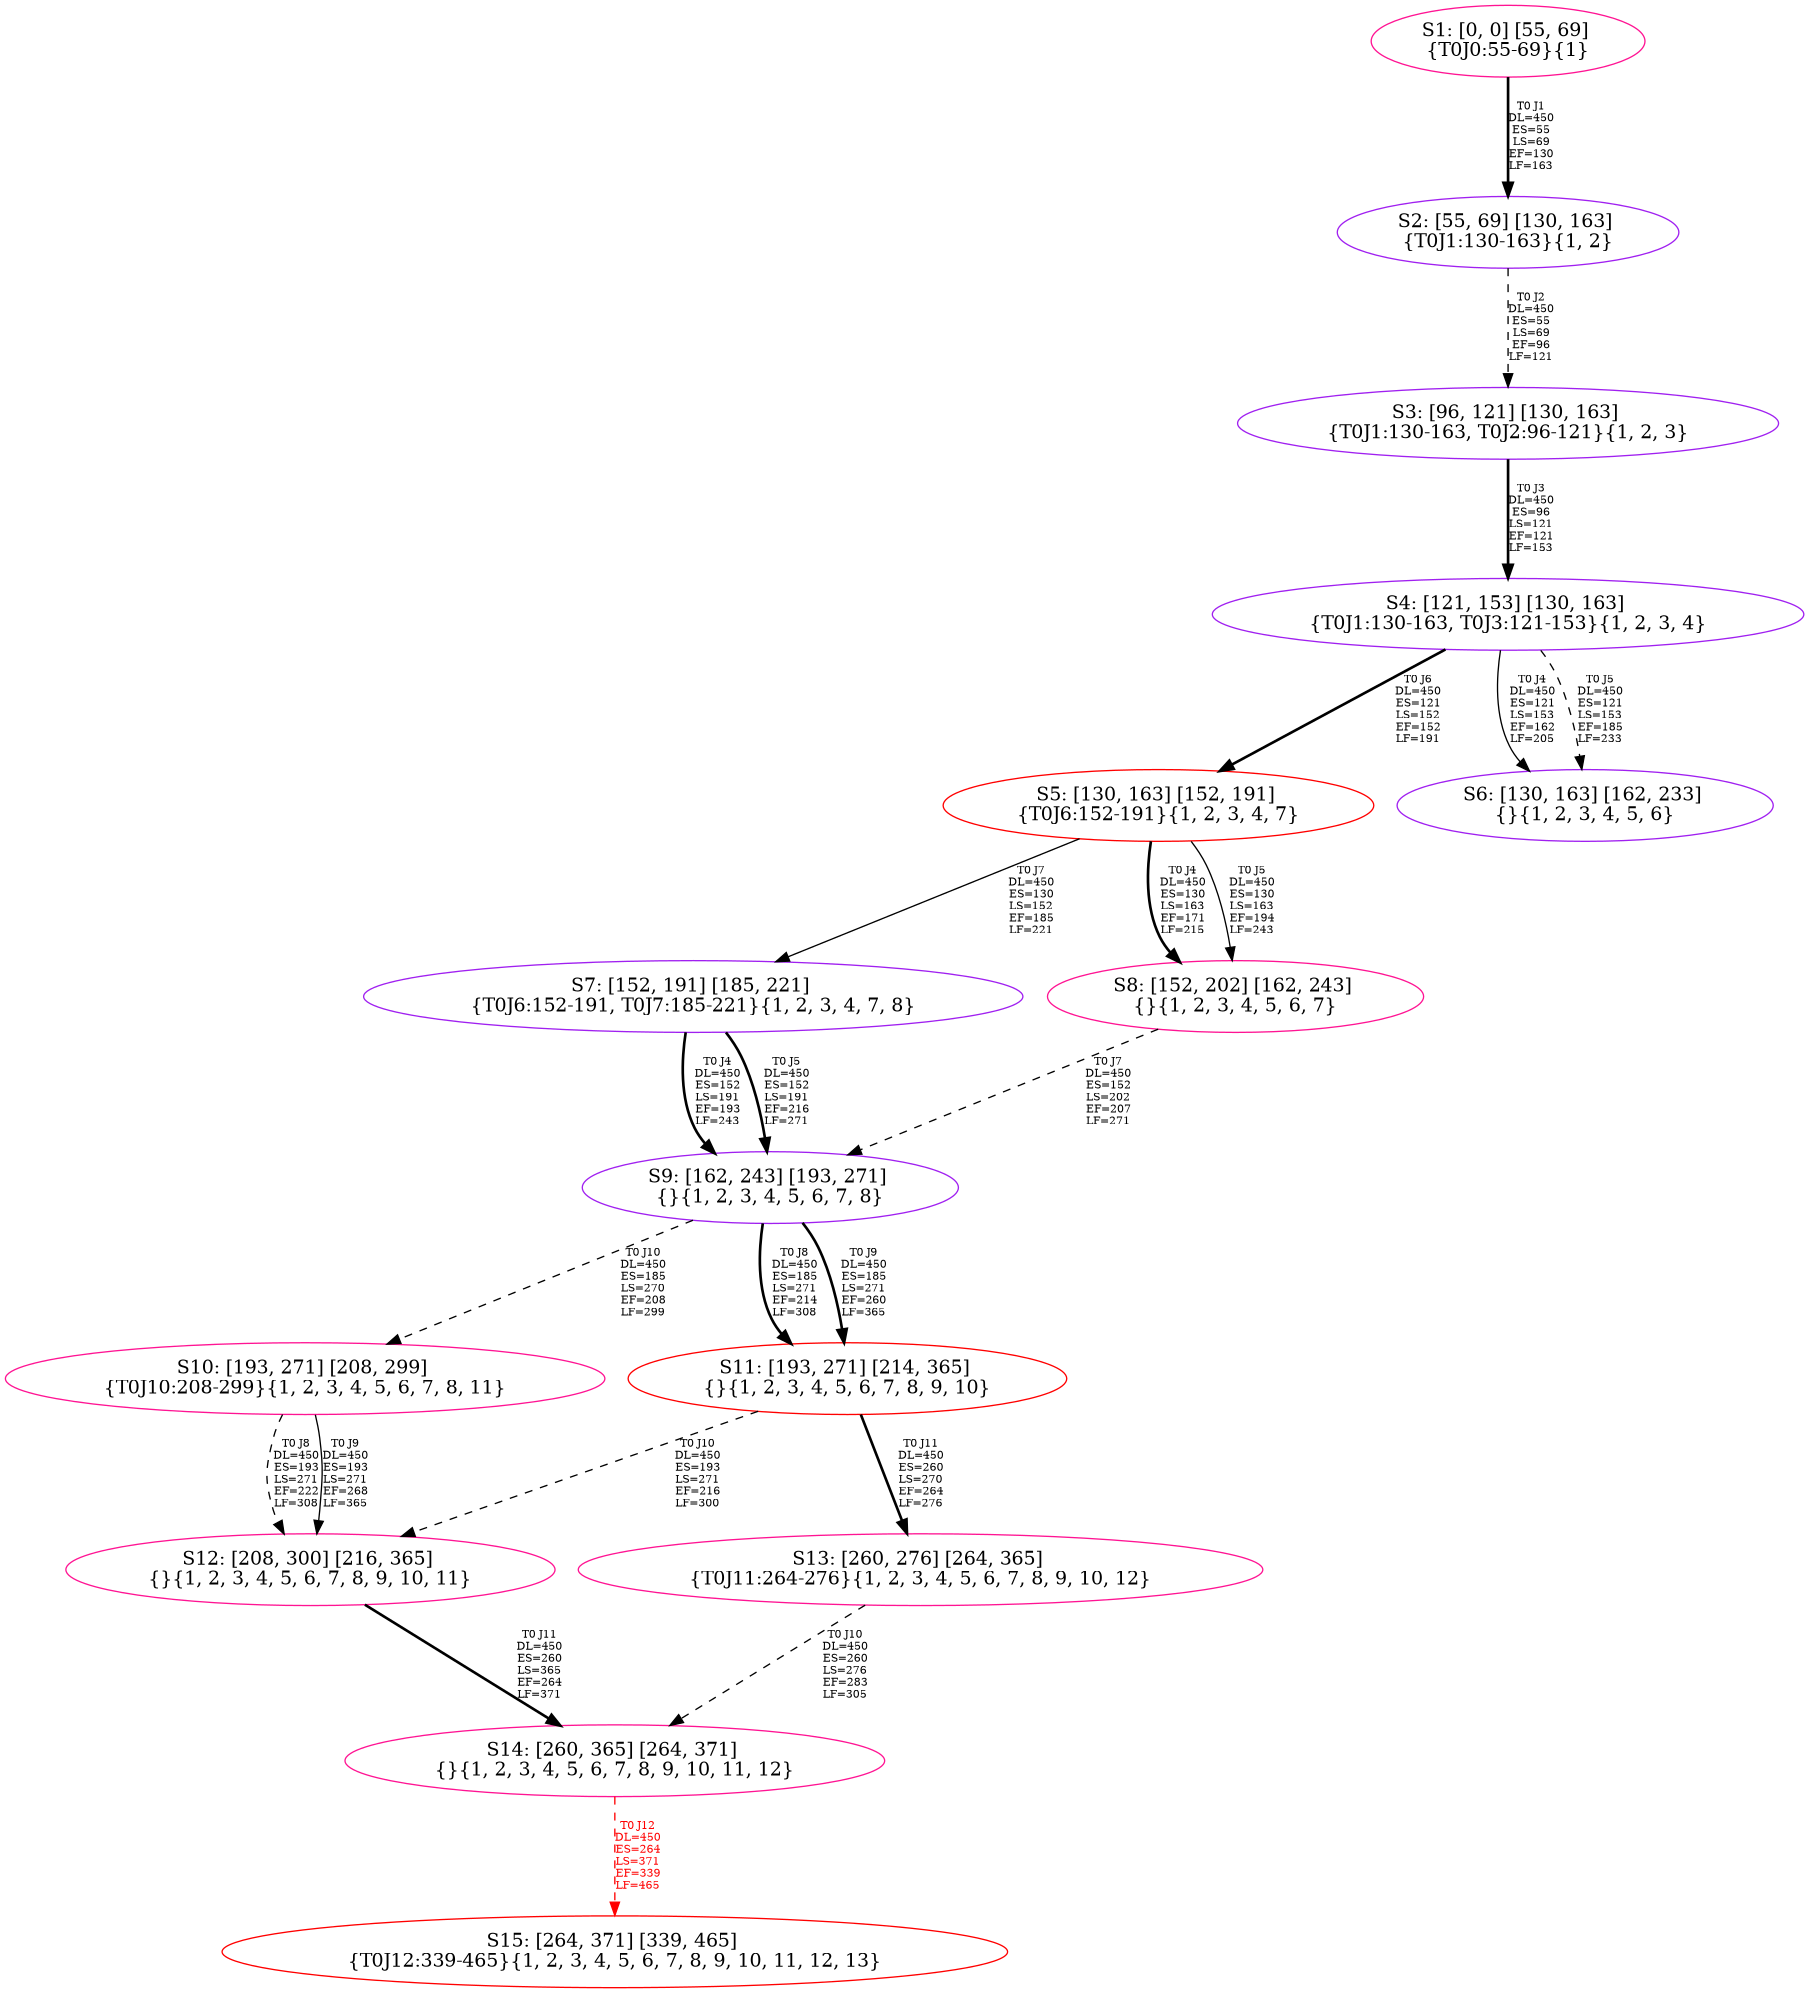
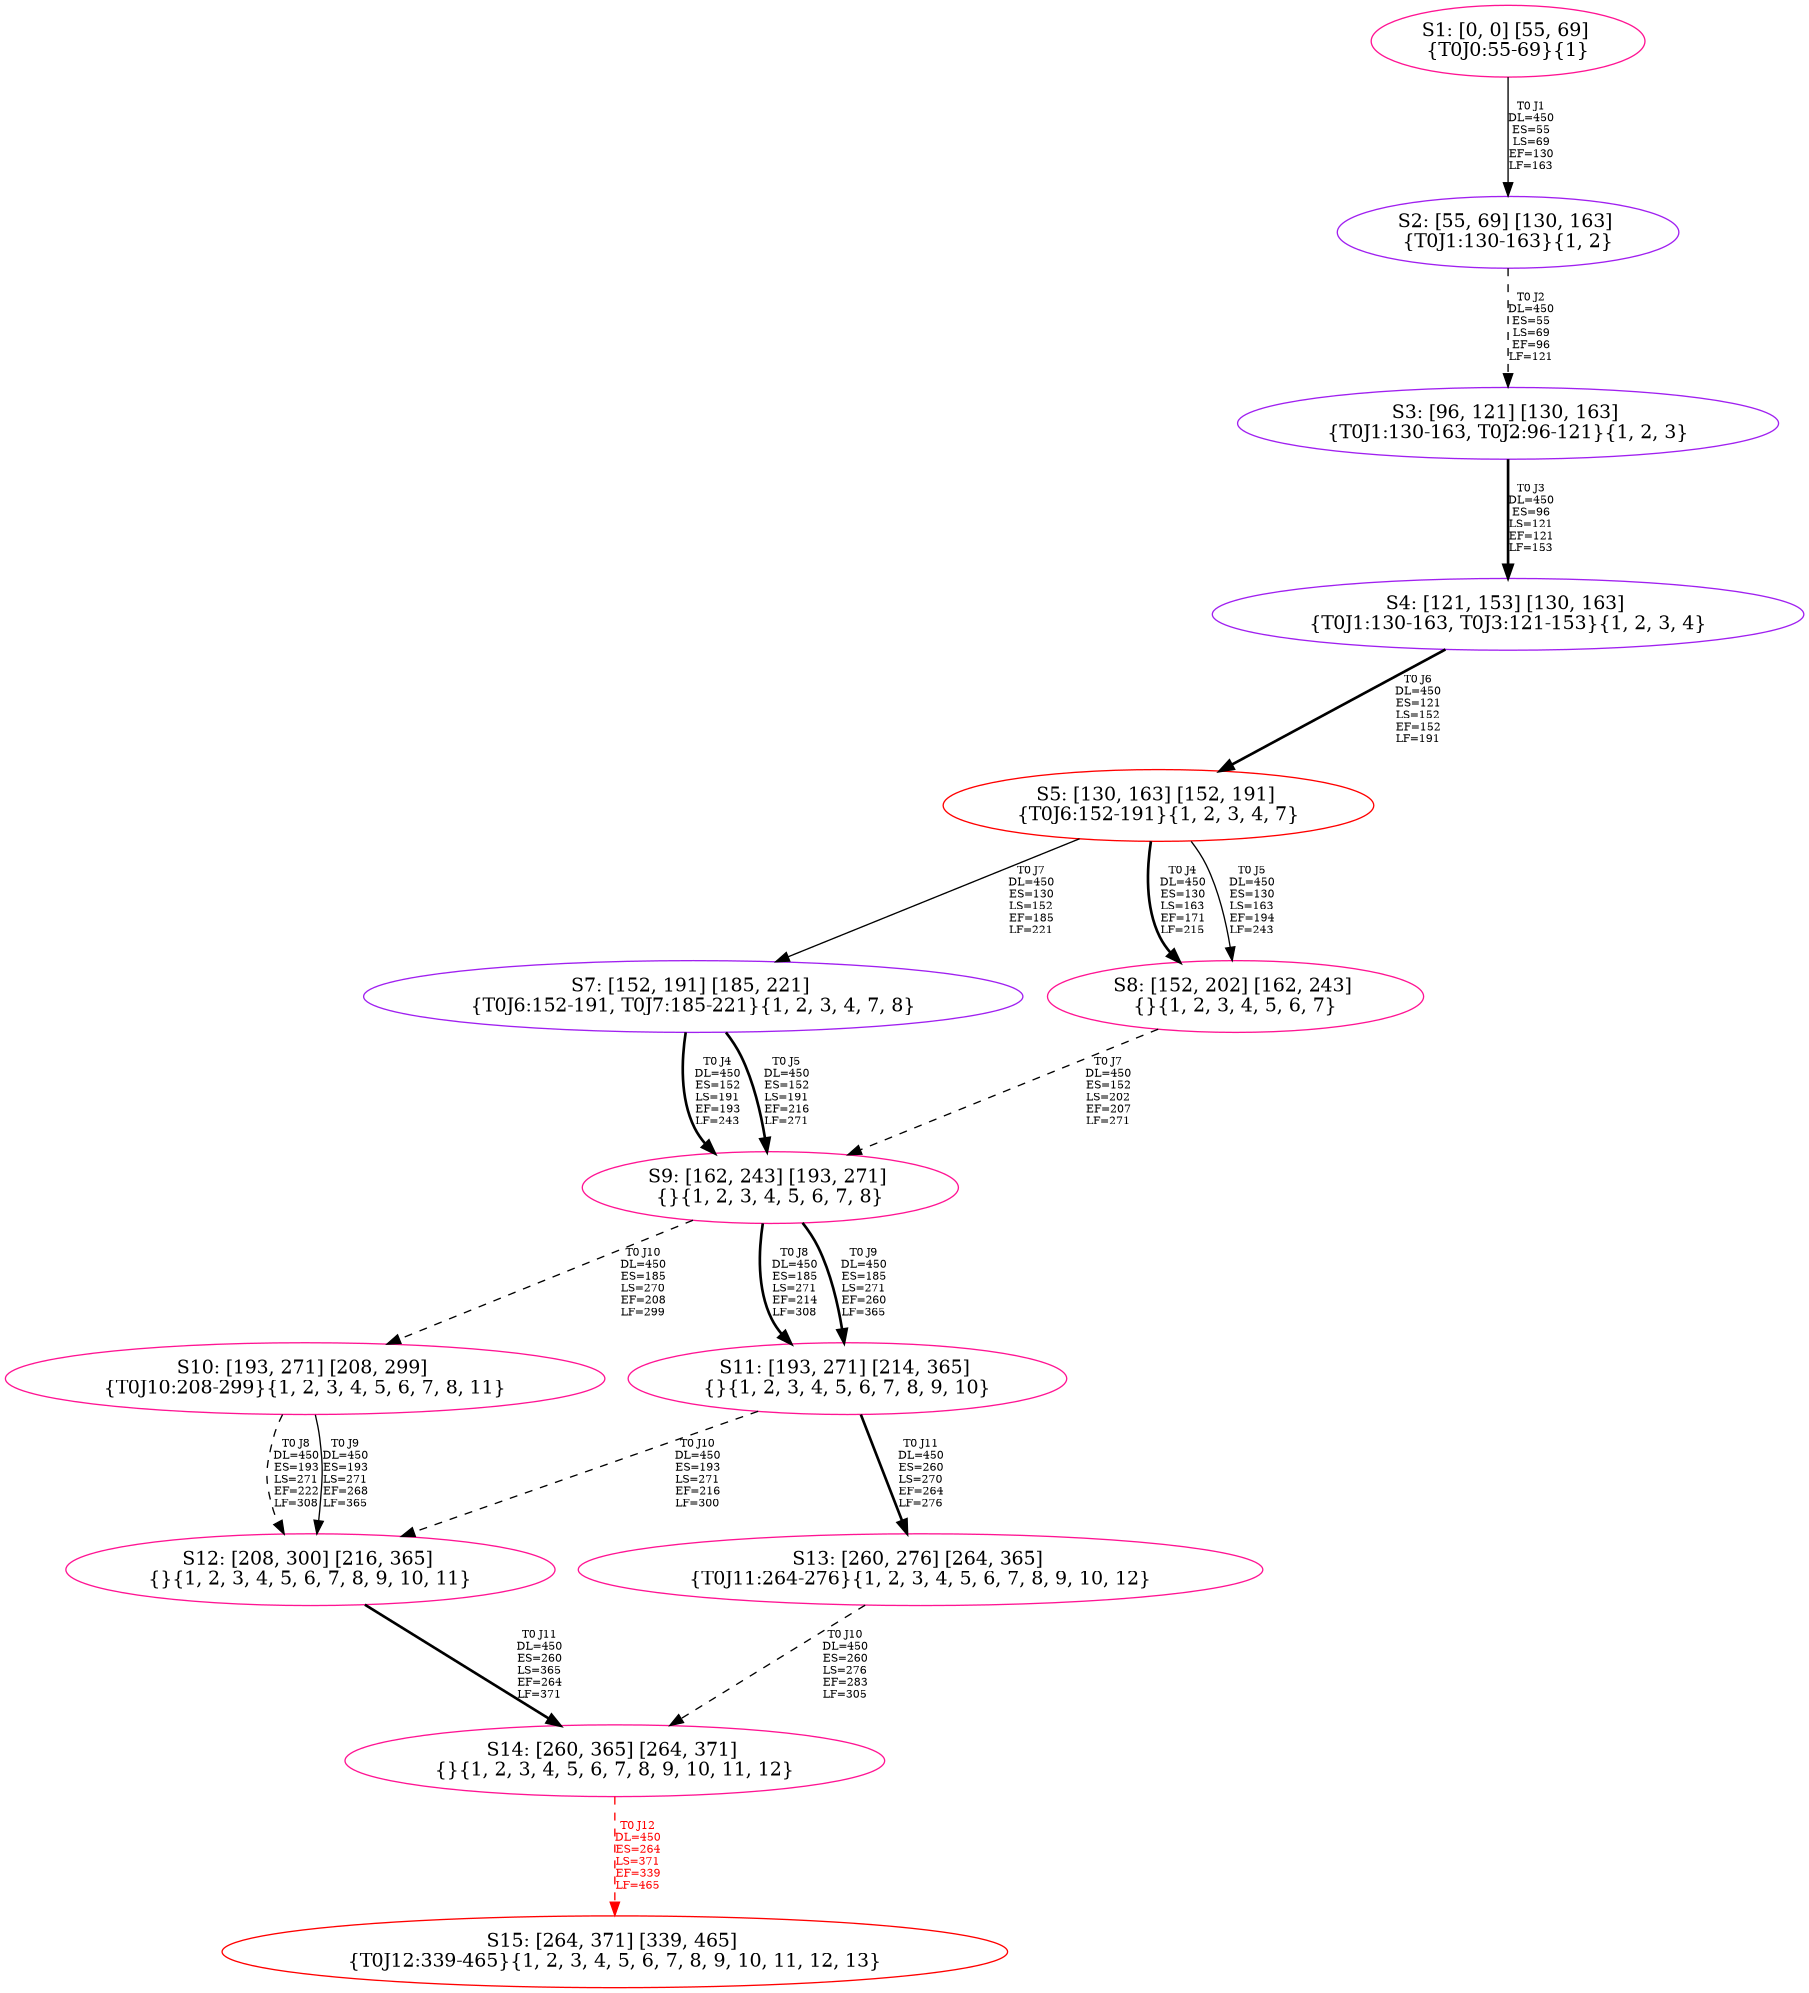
edge "S1: [0, 0] [55, 69] {T0J0:55-69}{1}" -> "S2: [55, 69] [130, 163] {T0J1:130-163}{1, 2}": style bold -> solid
node "S6: [130, 163] [162, 233] {}{1, 2, 3, 4, 5, 6}": removed
node "S9: [162, 243] [193, 271] {}{1, 2, 3, 4, 5, 6, 7, 8}": color purple -> deeppink
node "S11: [193, 271] [214, 365] {}{1, 2, 3, 4, 5, 6, 7, 8, 9, 10}": color red -> deeppink
